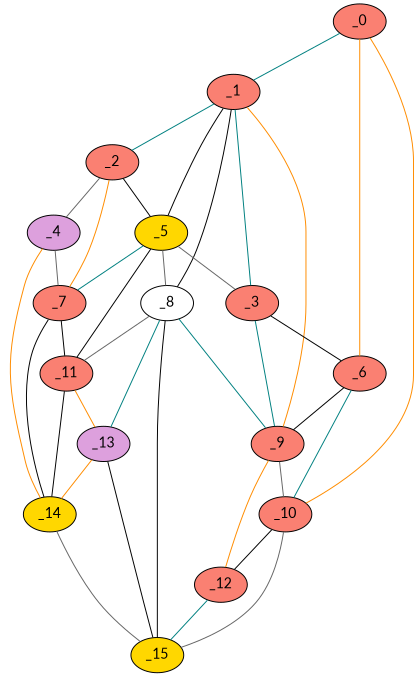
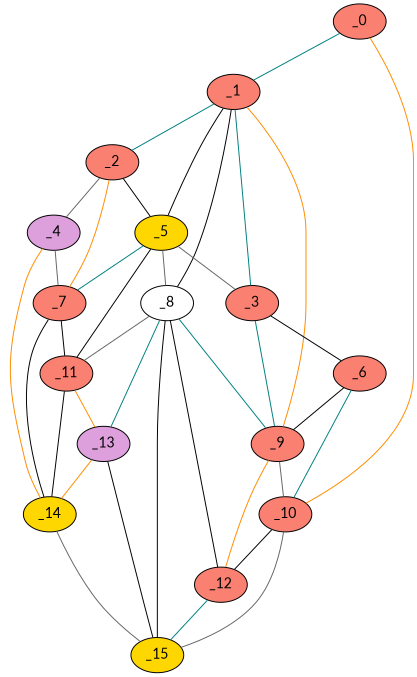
edge "_0" -- "_6": removed
edge "_8" -- "_12": added
